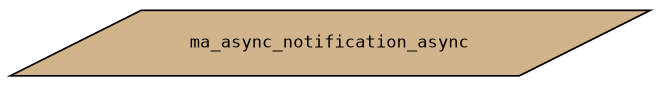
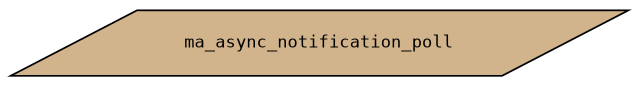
node "ma_async_notification_async": label "ma_async_notification_async" -> "ma_async_notification_poll"
